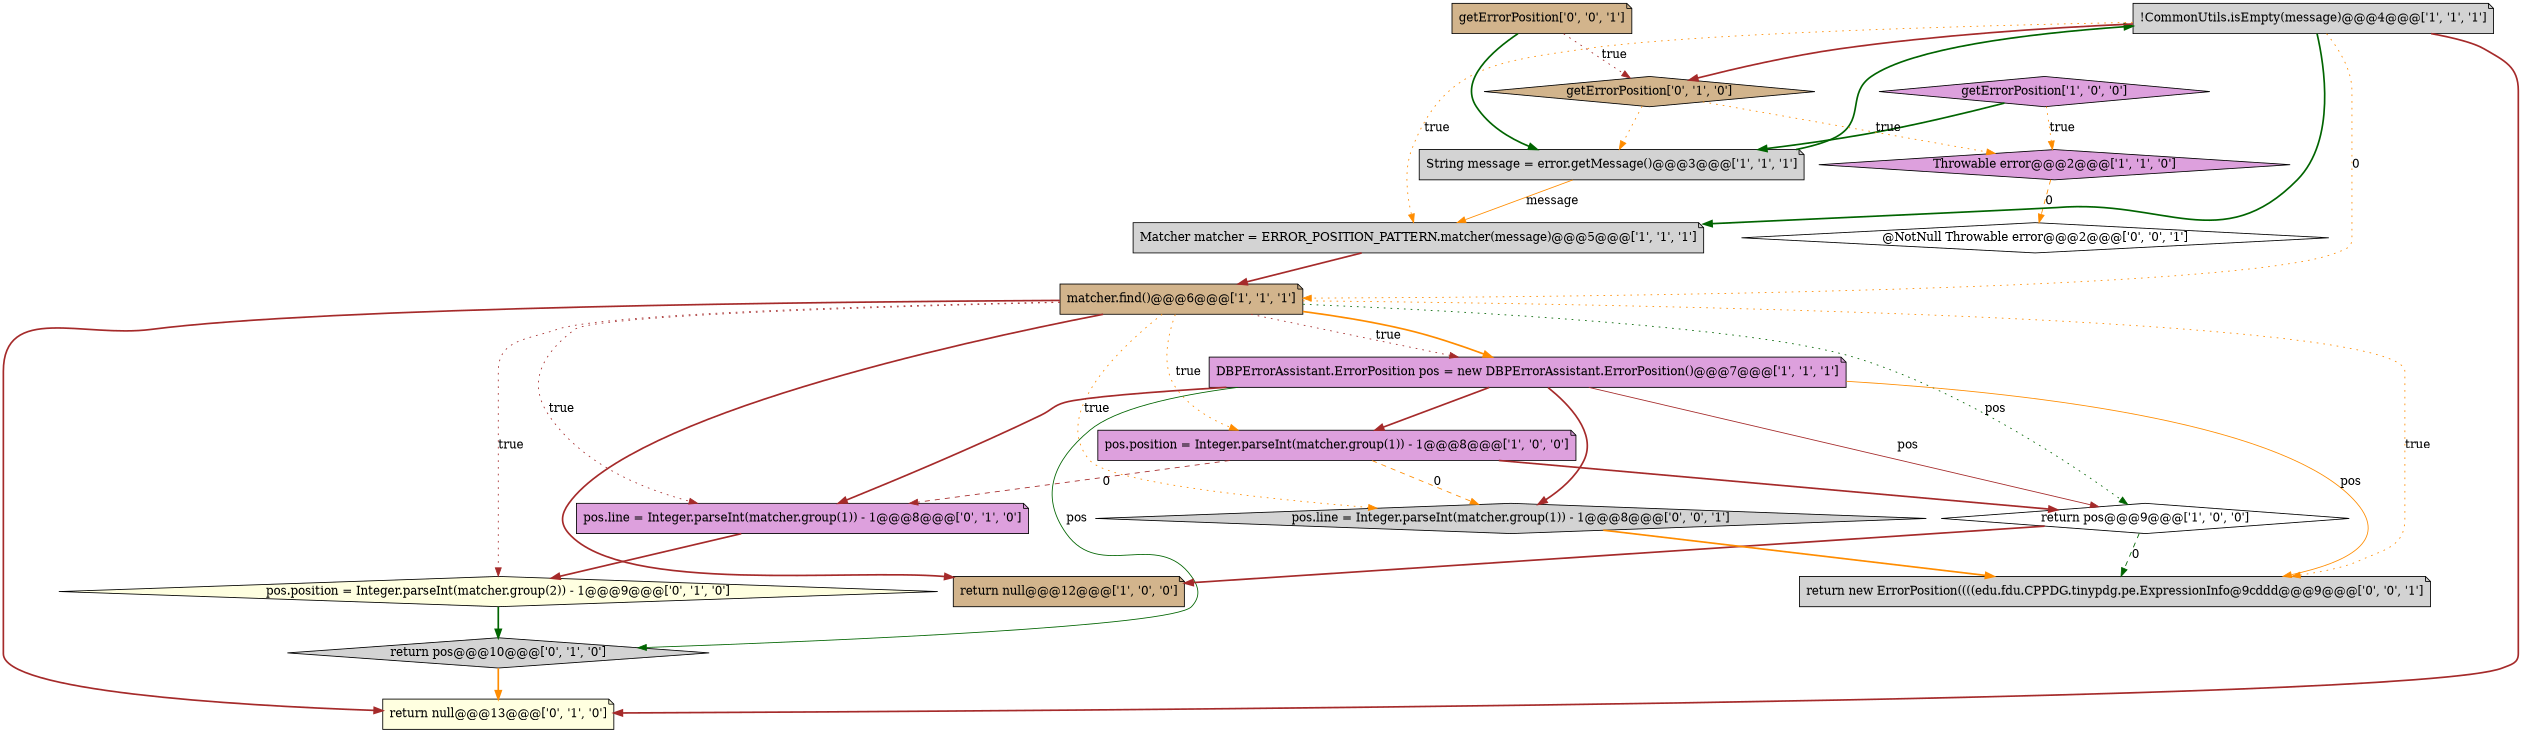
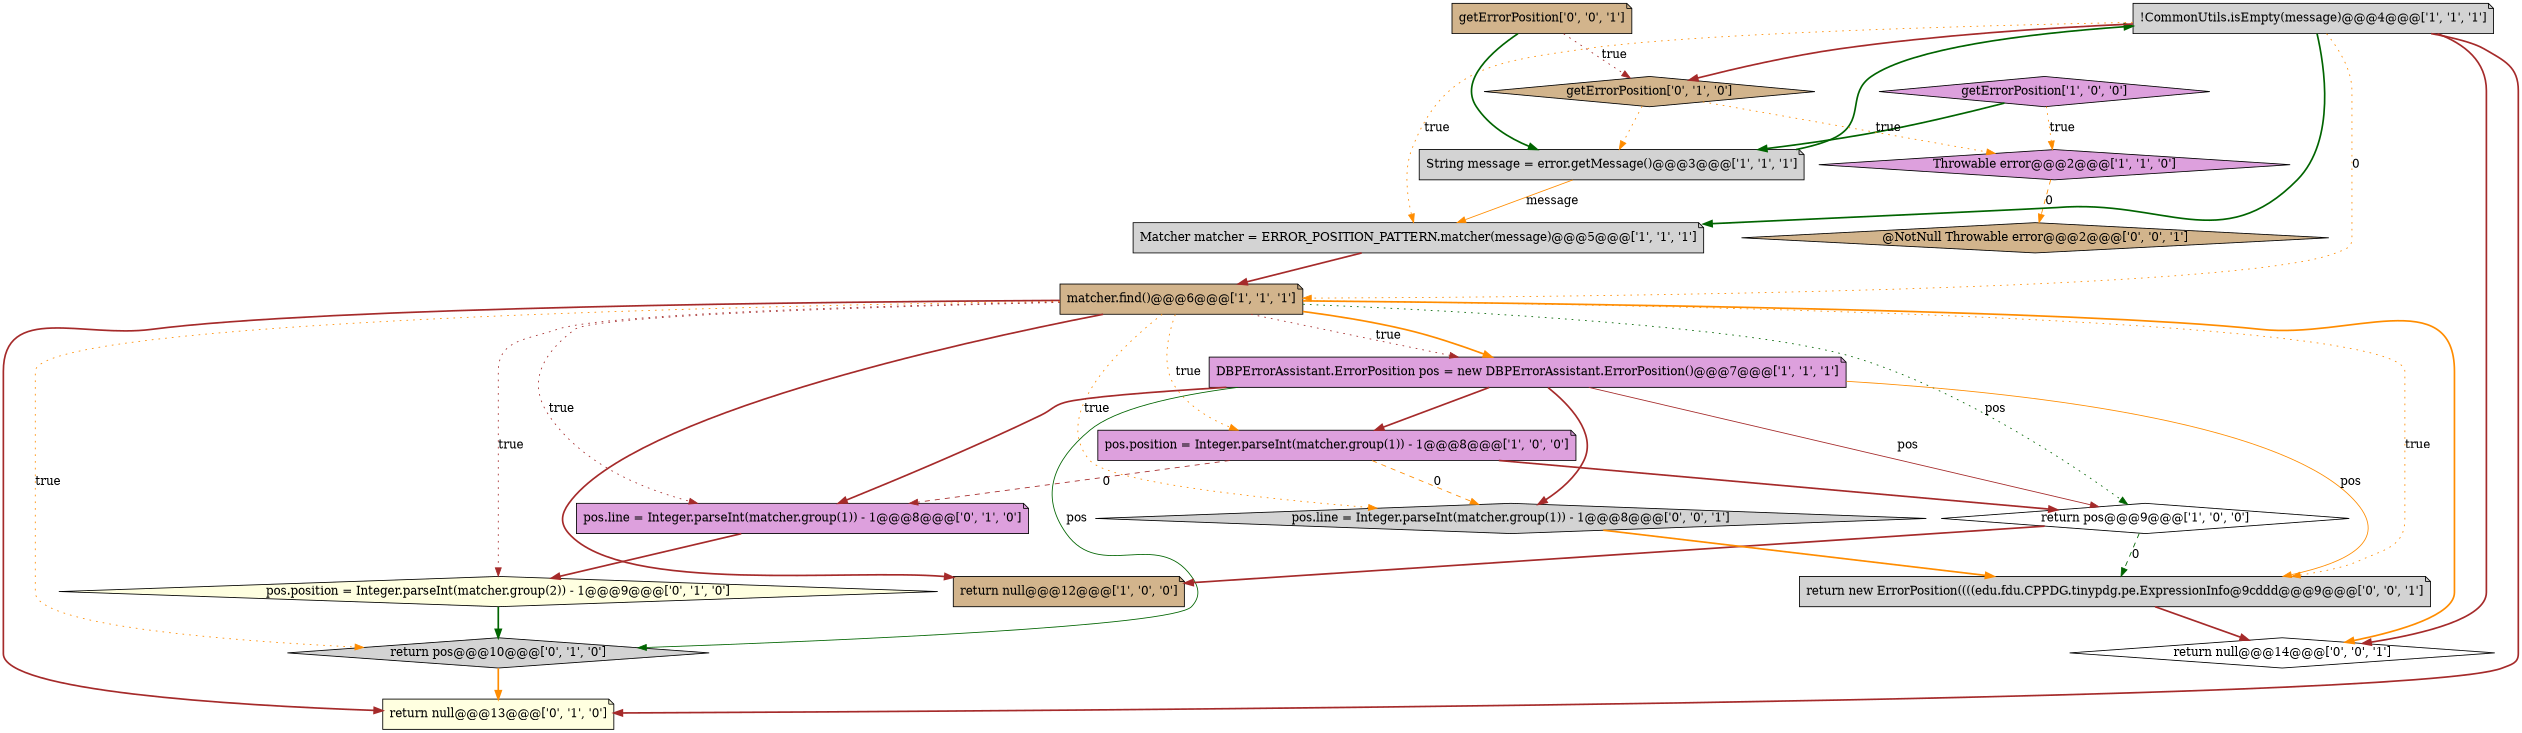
node "@NotNull Throwable error@@@2@@@['0', '0', '1']": fillcolor white -> tan
edge "matcher.find()@@@6@@@['1', '1', '1']" -> "return pos@@@10@@@['0', '1', '0']": added, label "true"
node "return null@@@14@@@['0', '0', '1']": added
